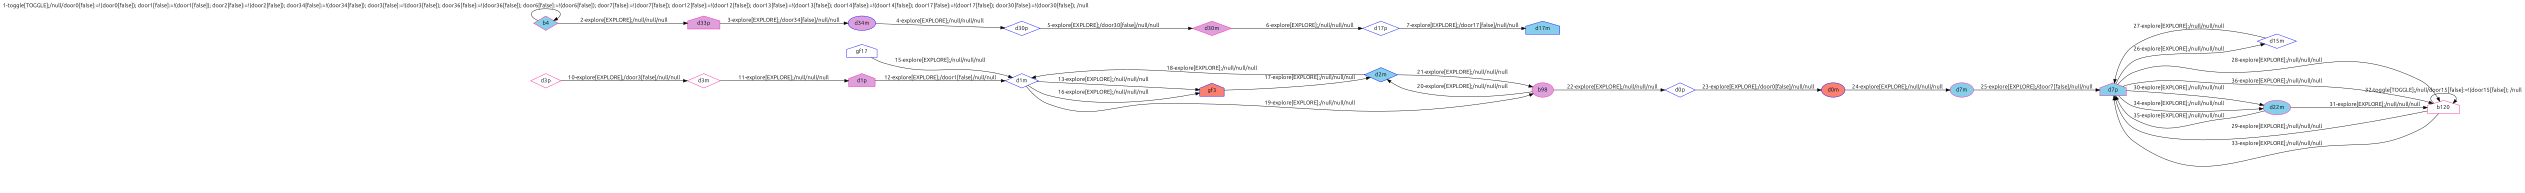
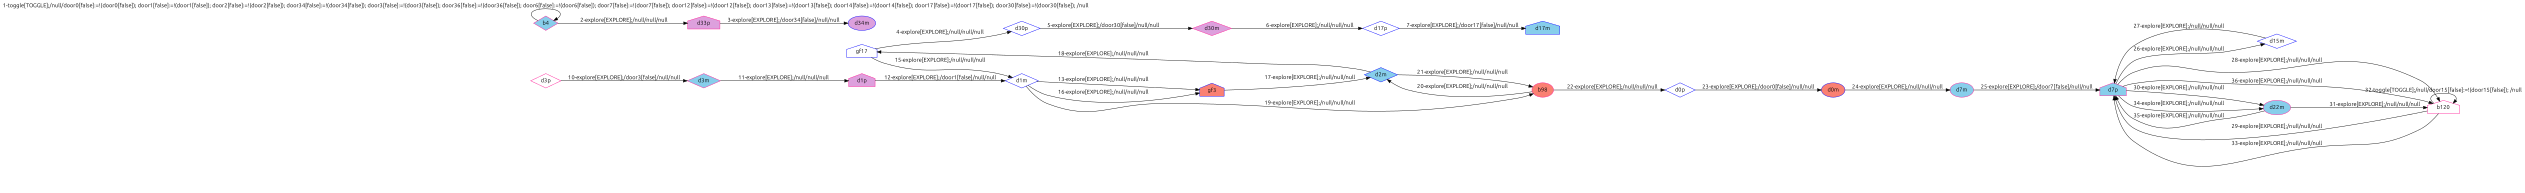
edge "d34m" -> "d30p": now "gf17" -> "d30p"
edge "d2m" -> "d1m": now "d2m" -> "gf17"
node "d3m": fillcolor white -> skyblue
node "b98": fillcolor plum -> salmon
